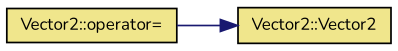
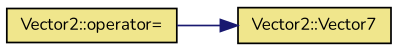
node "Vector2::Vector2": label "Vector2::Vector2" -> "Vector2::Vector7"
